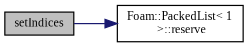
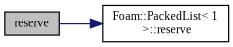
node "setIndices": label "setIndices" -> "reserve"
